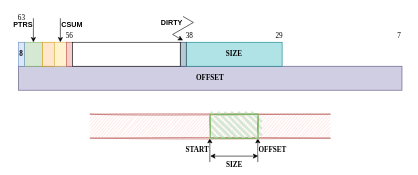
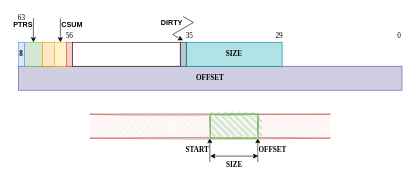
node "38": label "38" -> "35"
node "7": label "7" -> "0"
